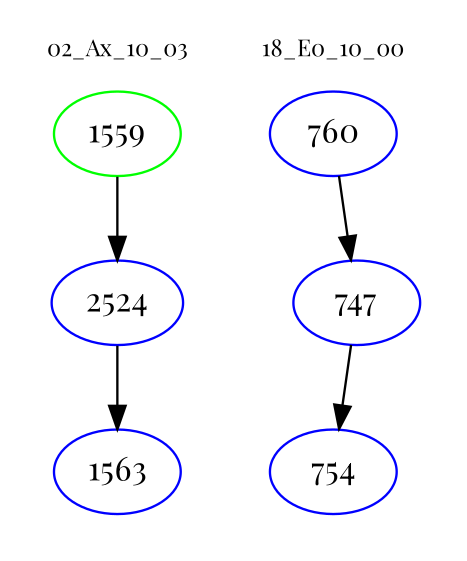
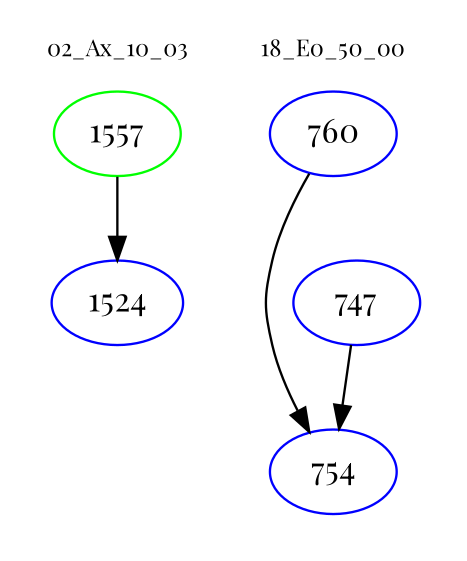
cluster "18_E0_10_00": label "18_E0_10_00" -> "18_E0_50_00"
node "1559": label "1559" -> "1557"
edge "760" -> "747": now "760" -> "754"
node "2524": label "2524" -> "1524"
node "1563": removed
